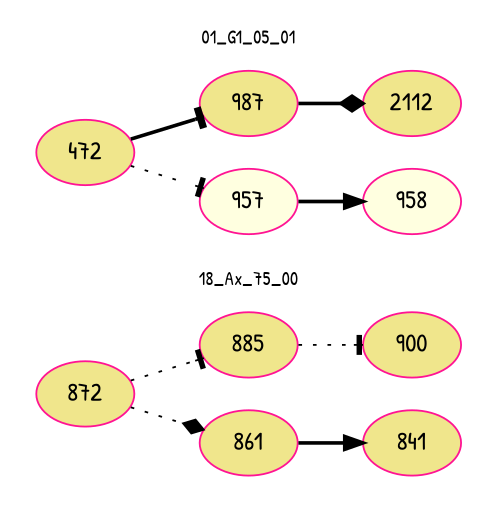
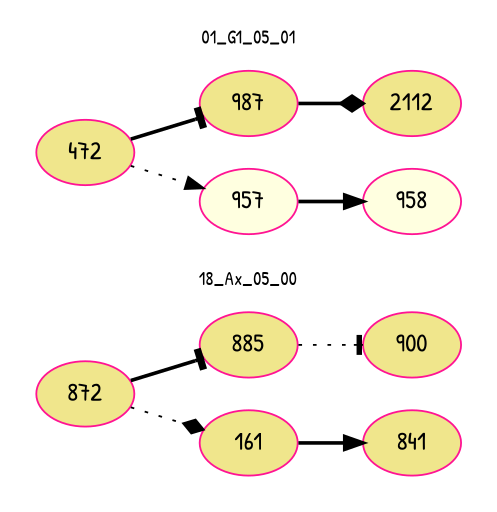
edge "472" -> "957": arrowhead tee -> normal
cluster "18_Ax_75_00": label "18_Ax_75_00" -> "18_Ax_05_00"
edge "872" -> "885": style dotted -> bold
node "861": label "861" -> "161"
